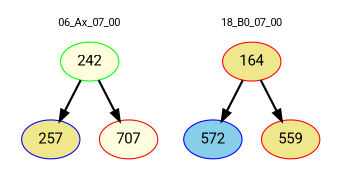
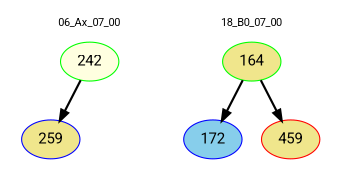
node "164": color red -> green
node "257": label "257" -> "259"
node "707": removed
node "572": label "572" -> "172"
node "559": label "559" -> "459"
